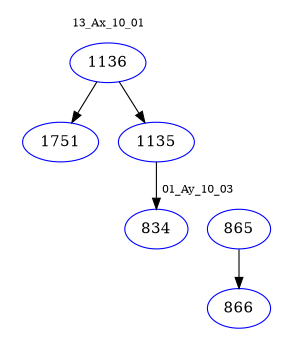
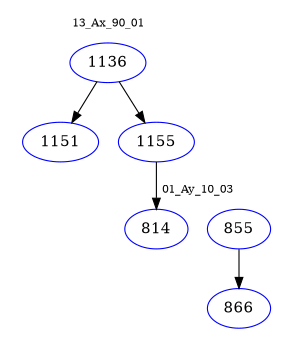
cluster "13_Ax_10_01": label "13_Ax_10_01" -> "13_Ax_90_01"
node "1751": label "1751" -> "1151"
node "1135": label "1135" -> "1155"
node "834": label "834" -> "814"
node "865": label "865" -> "855"
